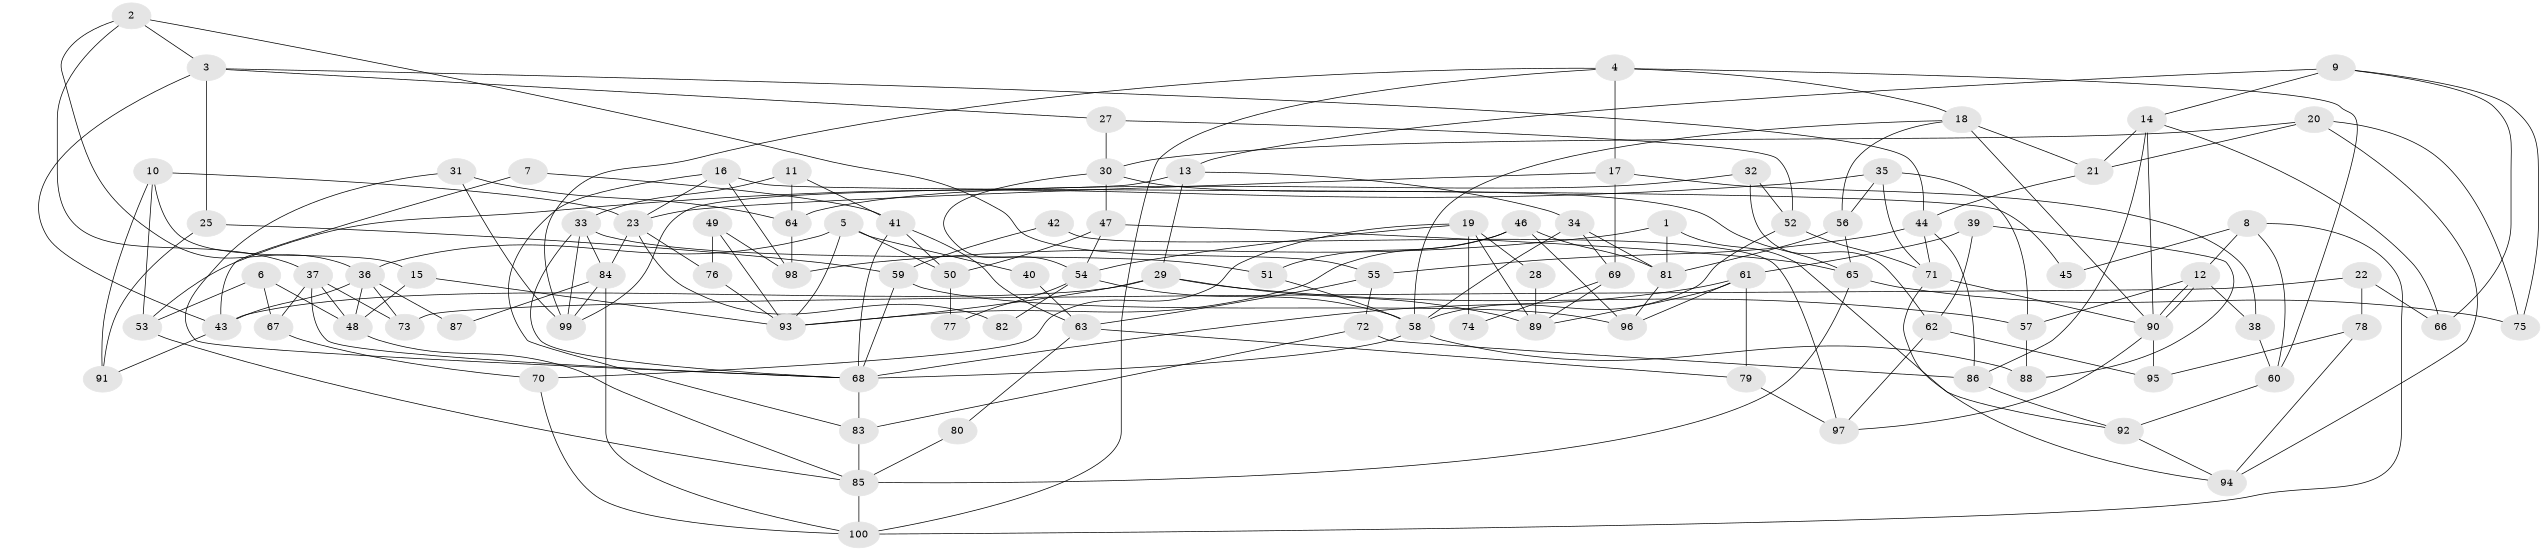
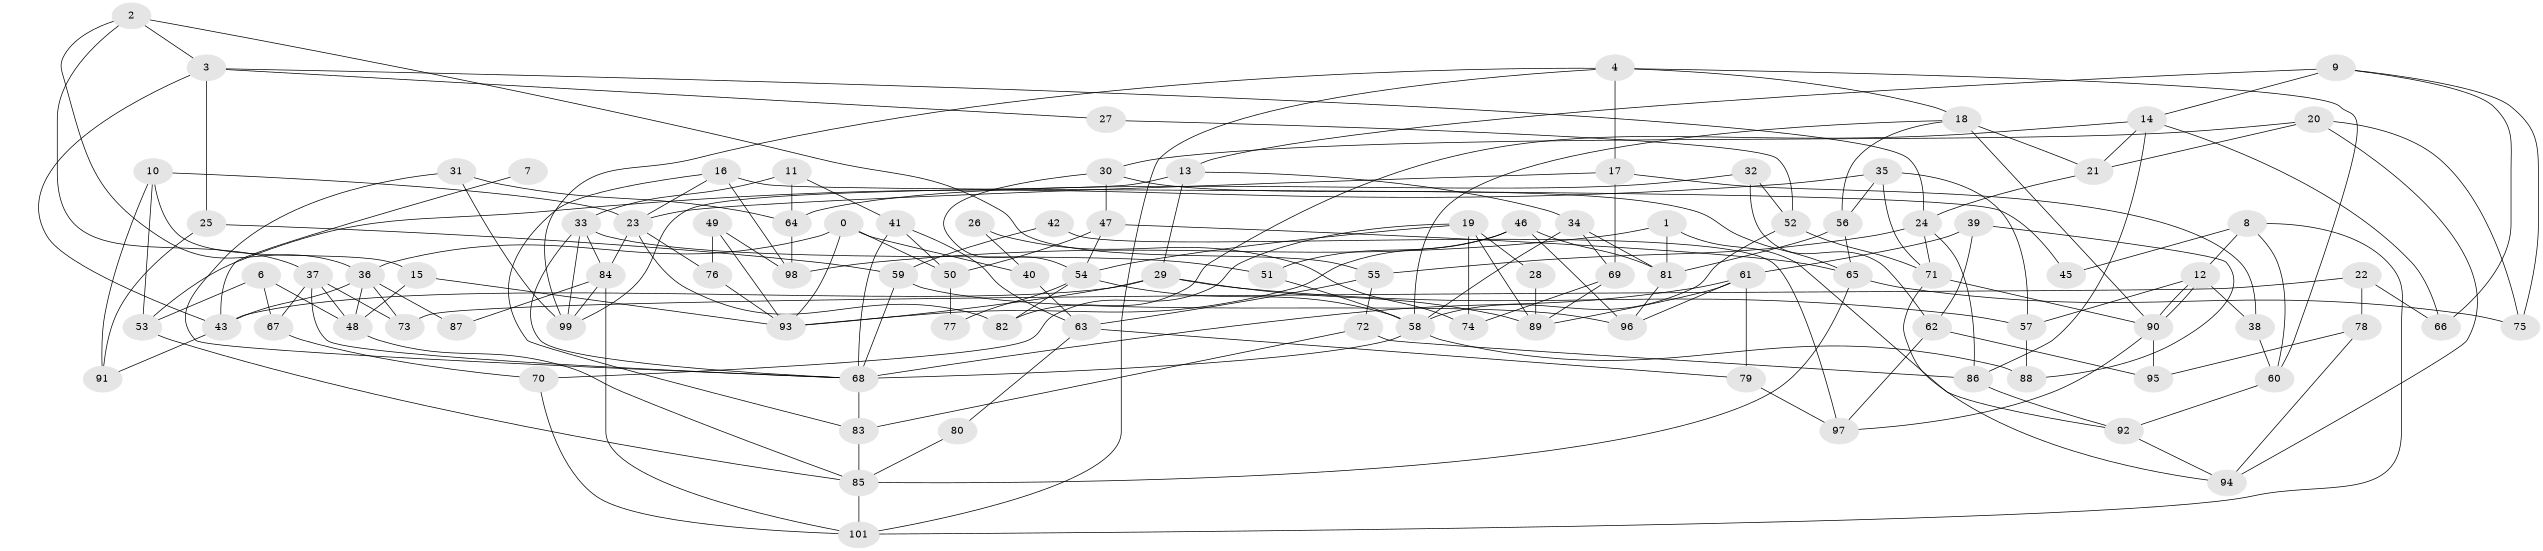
edge "27" -- "30": removed
edge "7" -- "41": removed
node "5": label "5" -> "0"
node "26": added
node "44": label "44" -> "24"
edge "14" -- "90": now "14" -- "82"
node "100": label "100" -> "101"
